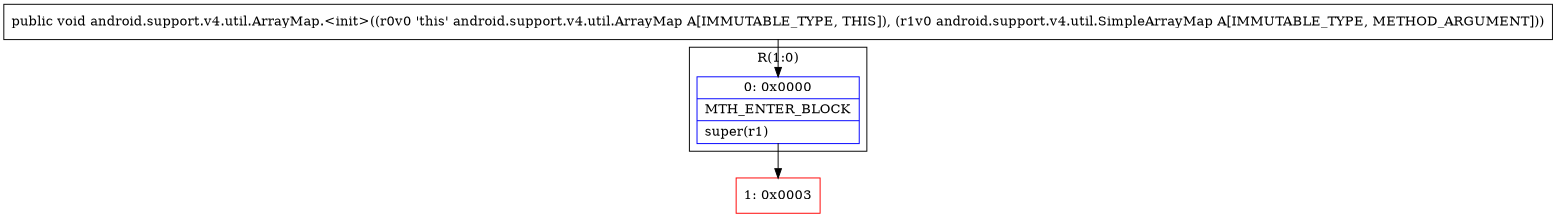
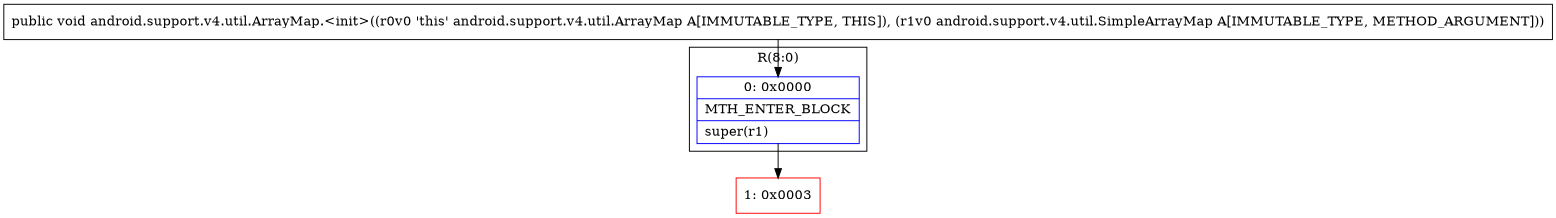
cluster "R(1:0)": label "R(1:0)" -> "R(8:0)"
